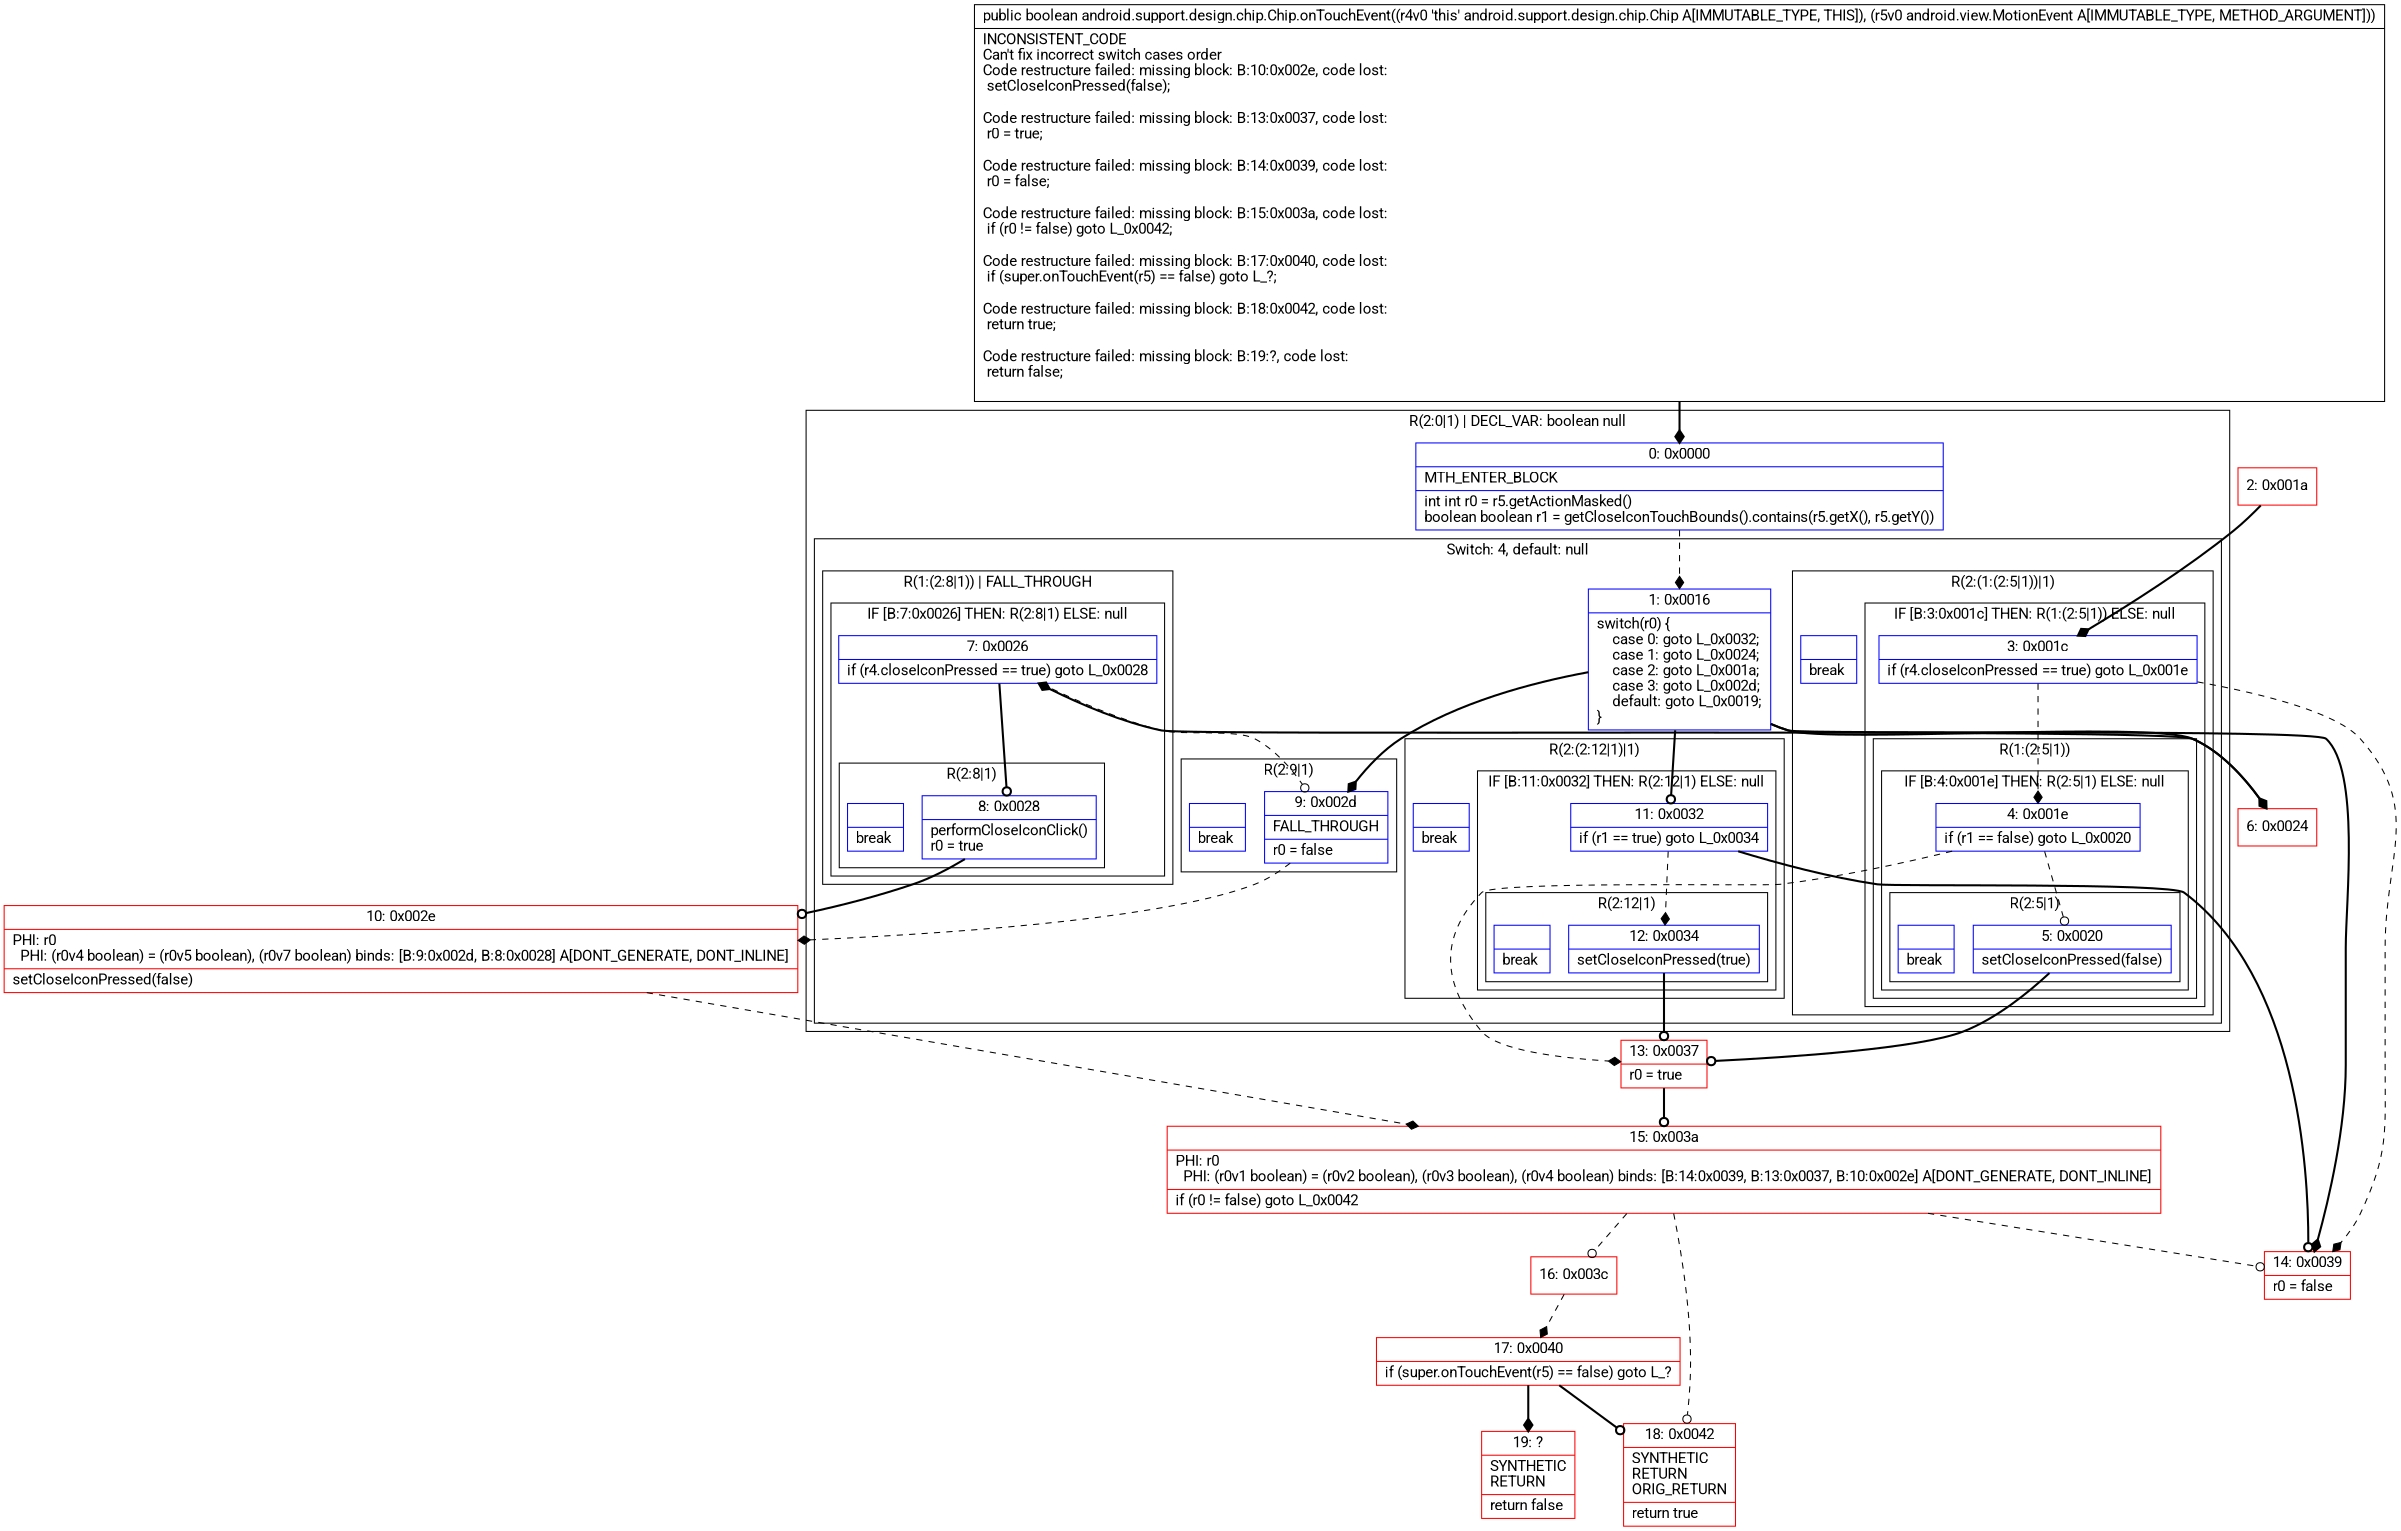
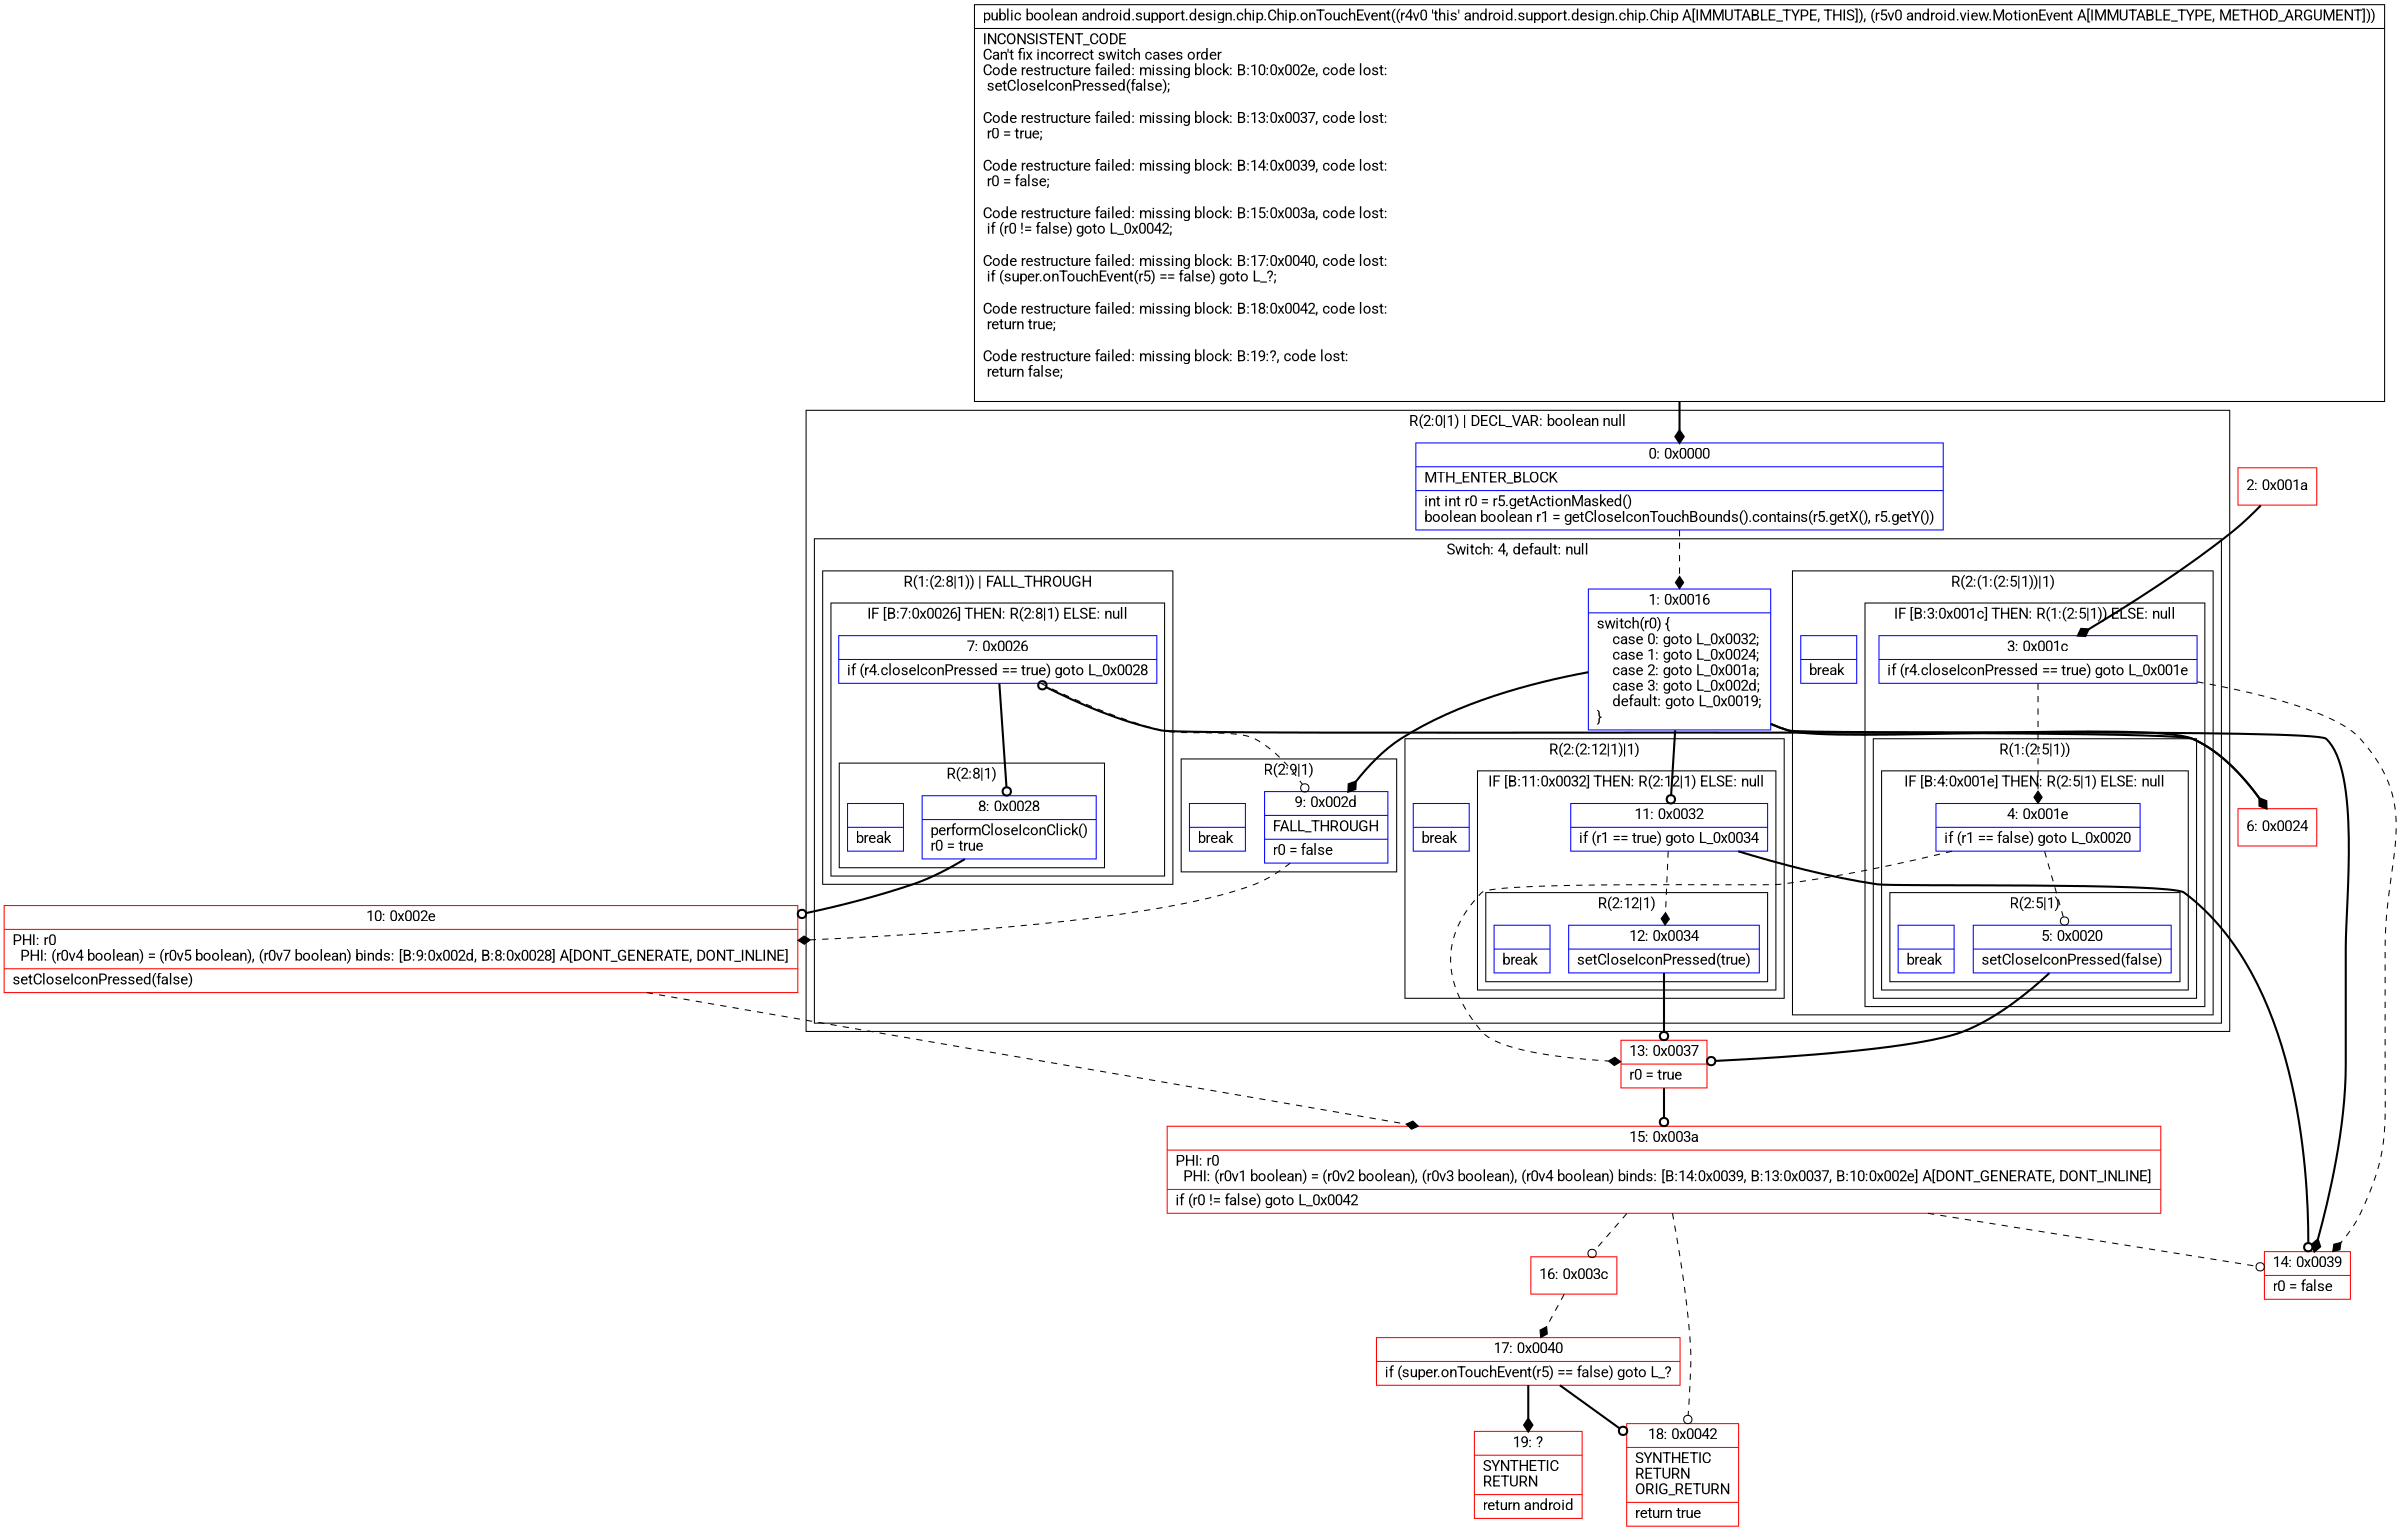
edge "6: 0x0024" -> "7: 0x0026": arrowhead diamond -> odot
node "19: ?": text "return false" -> "return android"
